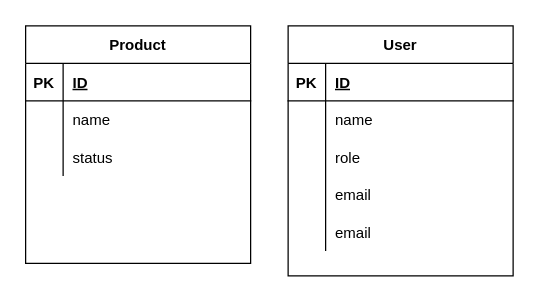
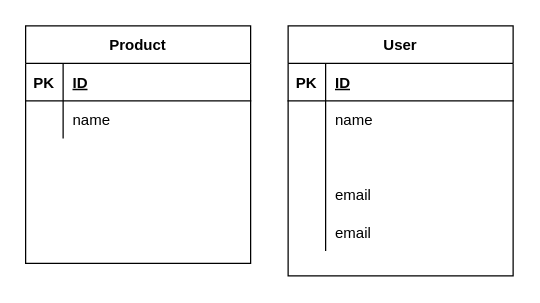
node "status": removed
node "role": removed
